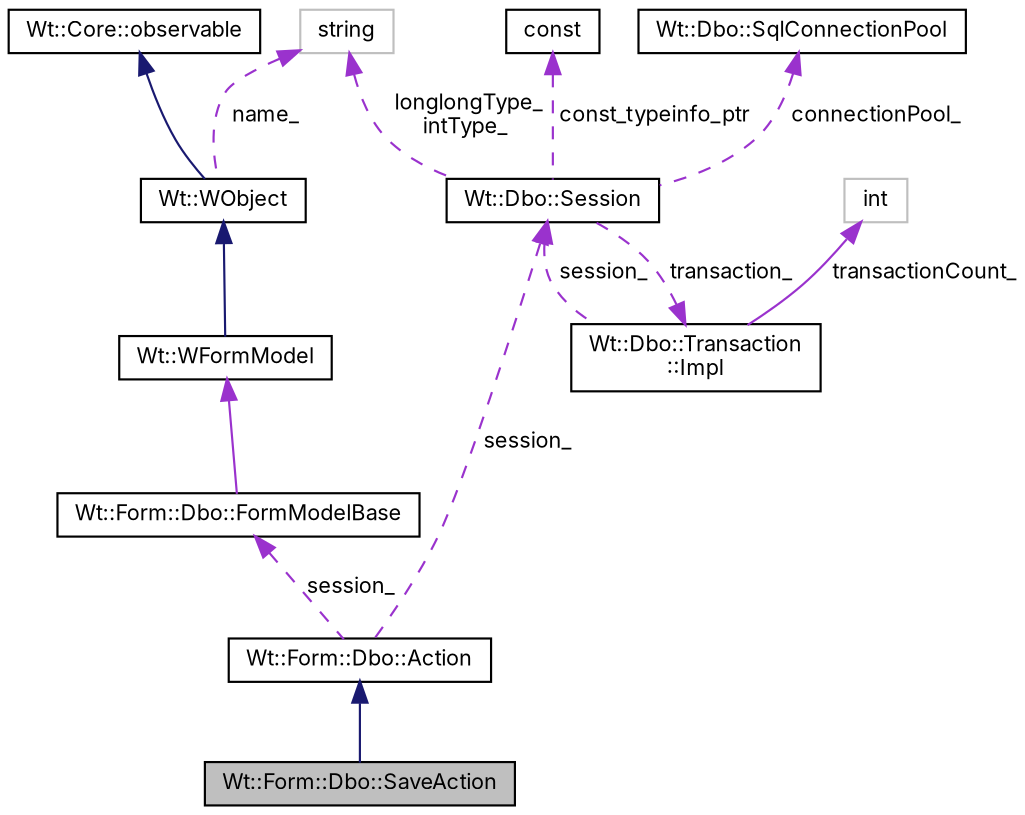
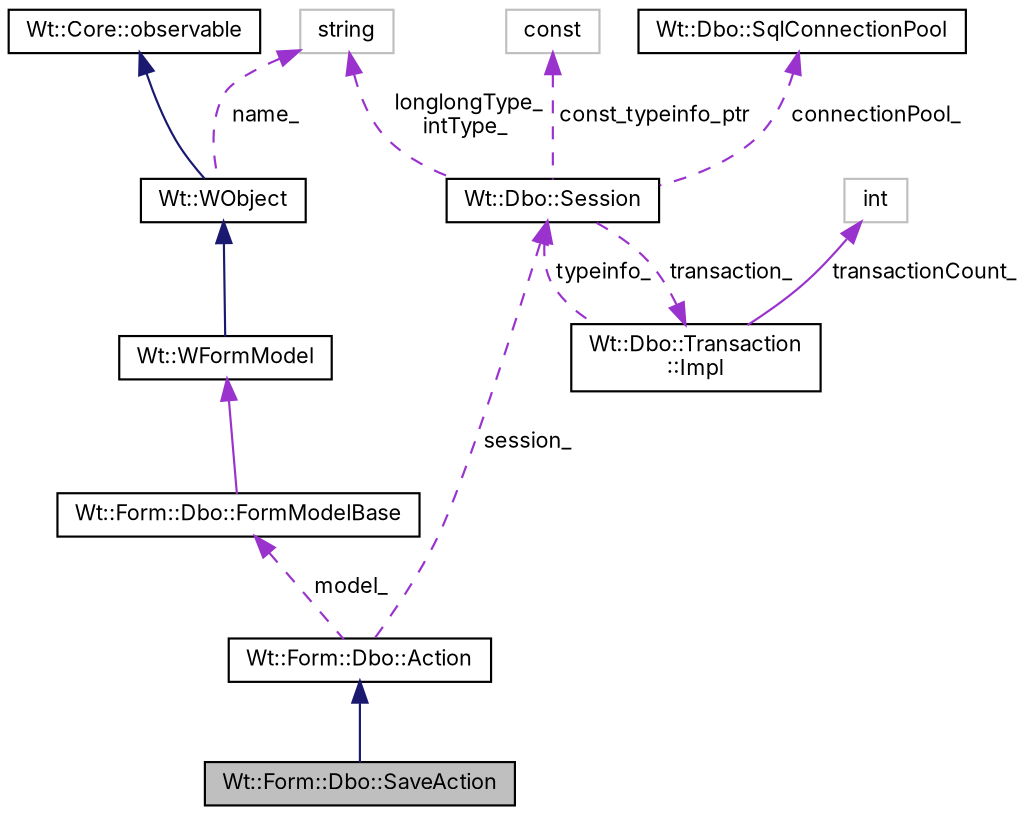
node "const": color black -> grey75
edge "Wt::Dbo::Transaction ::Impl" -> "Wt::Dbo::Session": label " session_" -> " typeinfo_"
edge "Wt::Form::Dbo::Action" -> "Wt::Form::Dbo::FormModelBase": label " session_" -> " model_"
